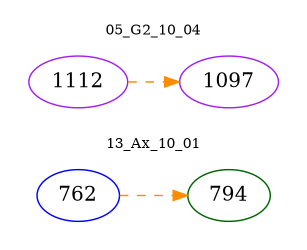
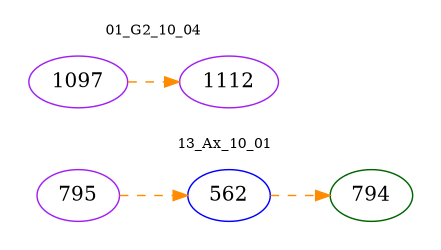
cluster "05_G2_10_04": label "05_G2_10_04" -> "01_G2_10_04"
edge "1112" -> "1097": reversed
node "795": added
node "762": label "762" -> "562"
